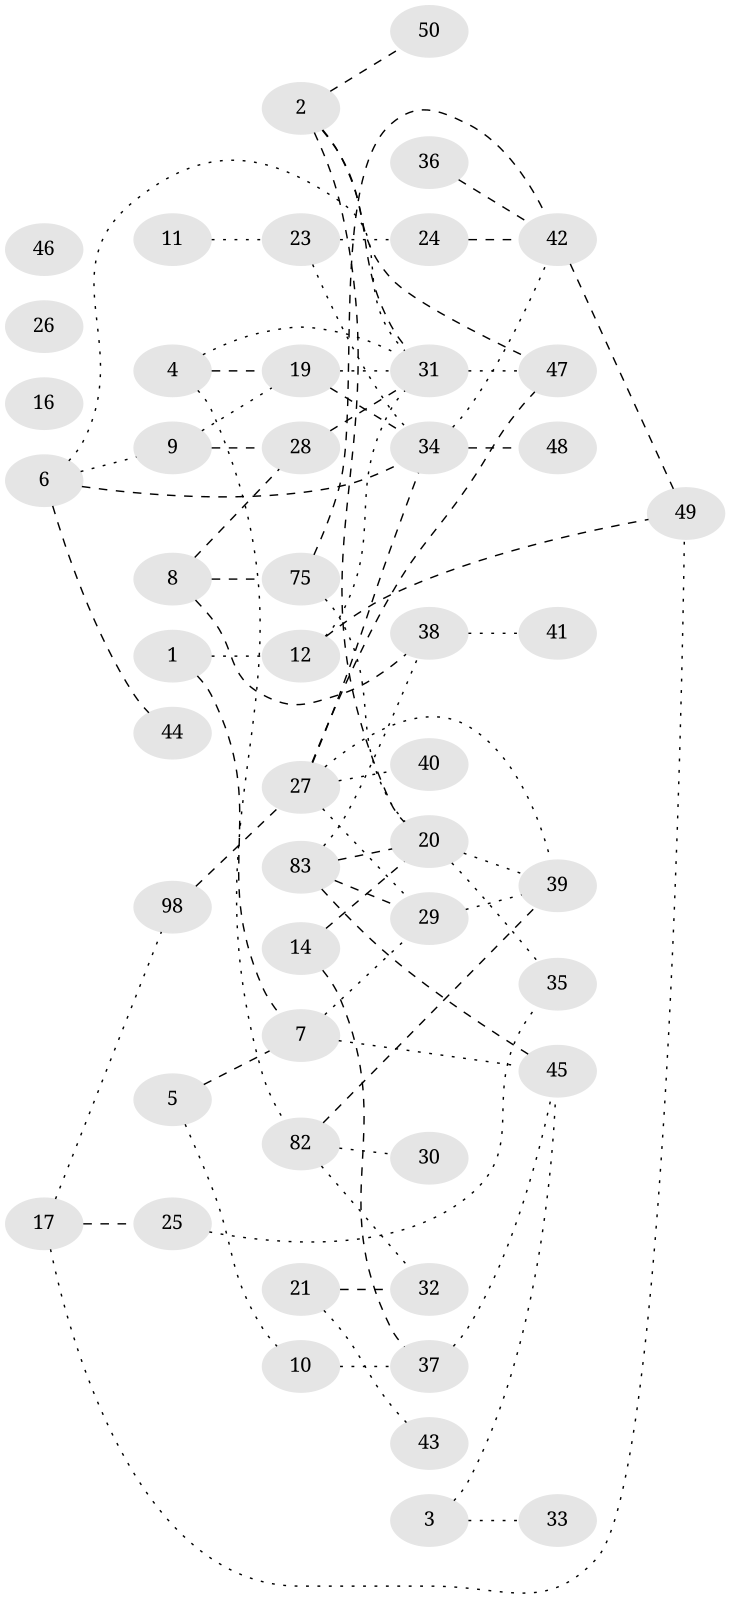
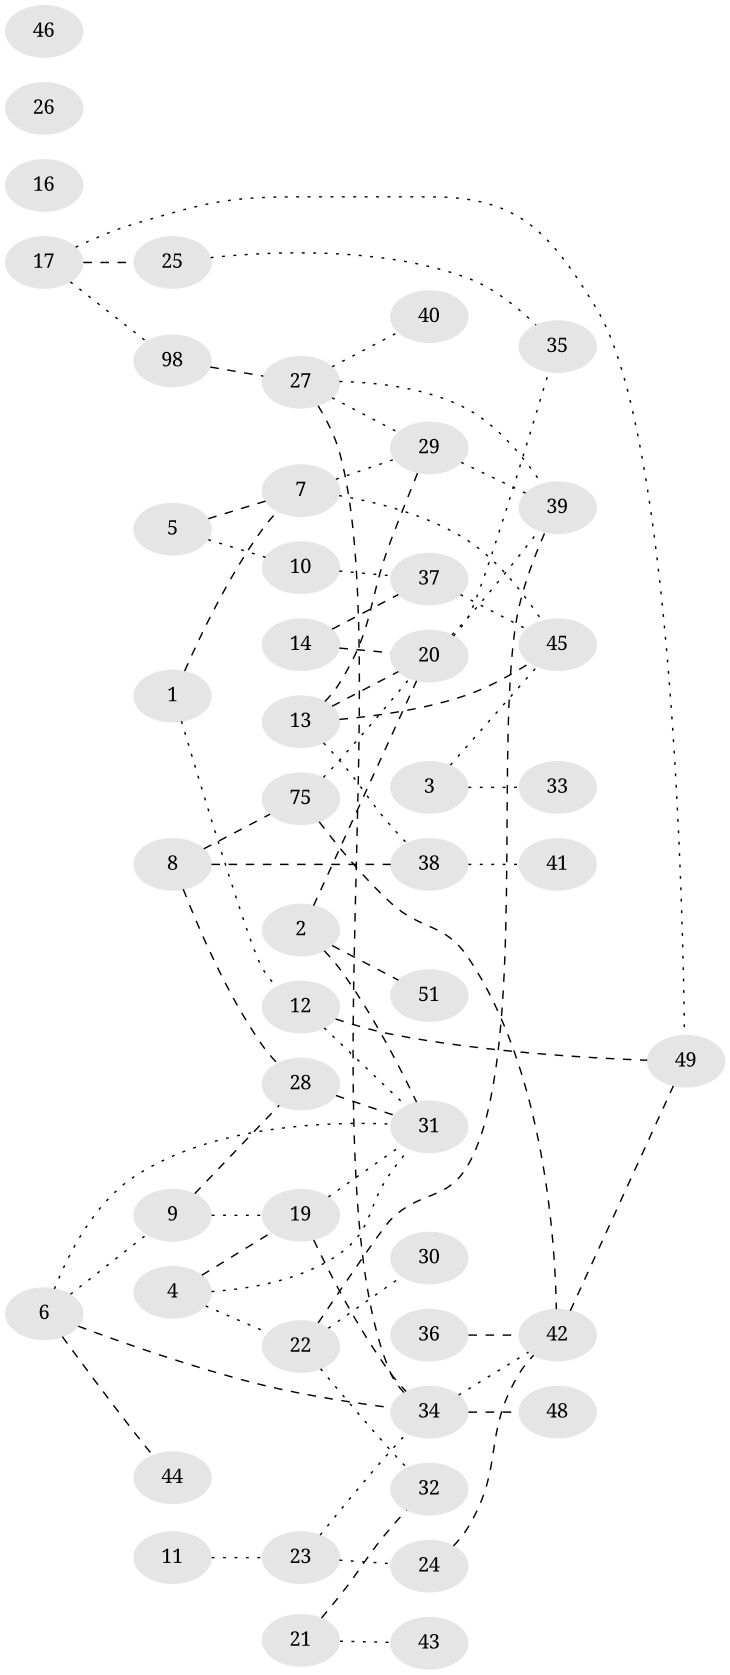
node "50": label "50" -> "51"
node "47": removed
node "83": label "83" -> "13"
node "82": label "82" -> "22"
